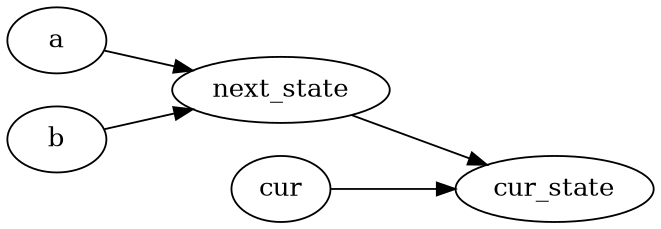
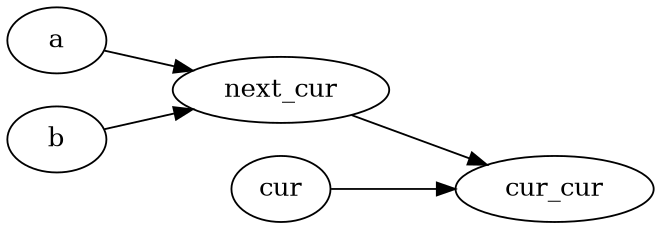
node "next_state": label "next_state" -> "next_cur"
node "cur_state": label "cur_state" -> "cur_cur"
